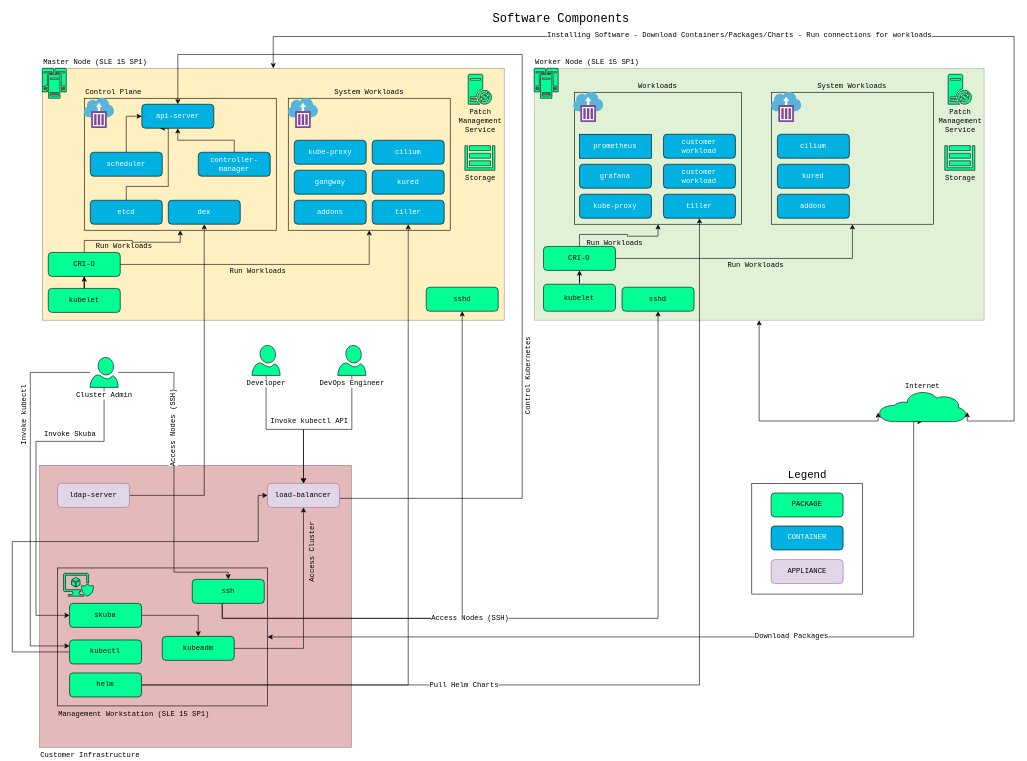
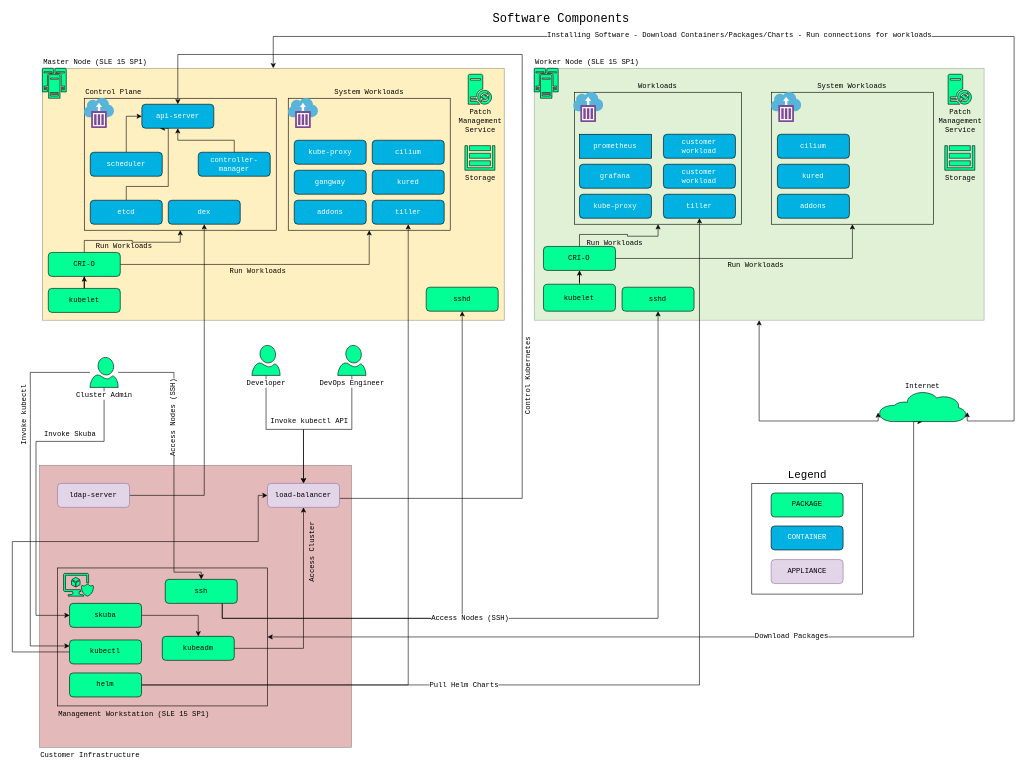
node "ssh": moved (228, 591) -> (201, 591)
